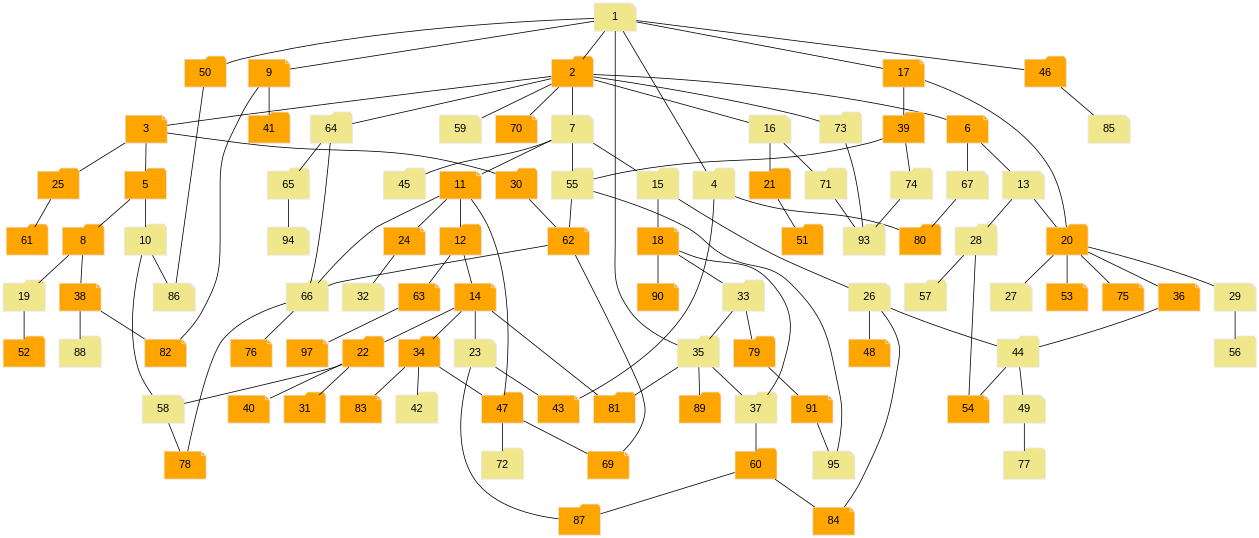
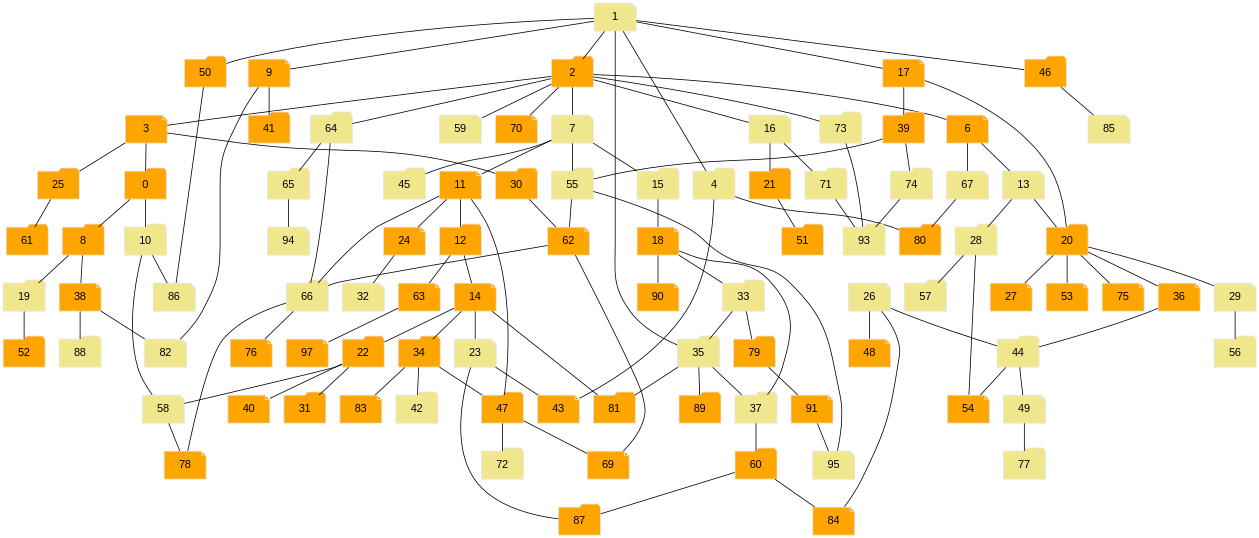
node "5": label "5" -> "0"
edge "15" -- "26": removed
node "27": fillcolor khaki -> orange
node "82": fillcolor orange -> khaki
